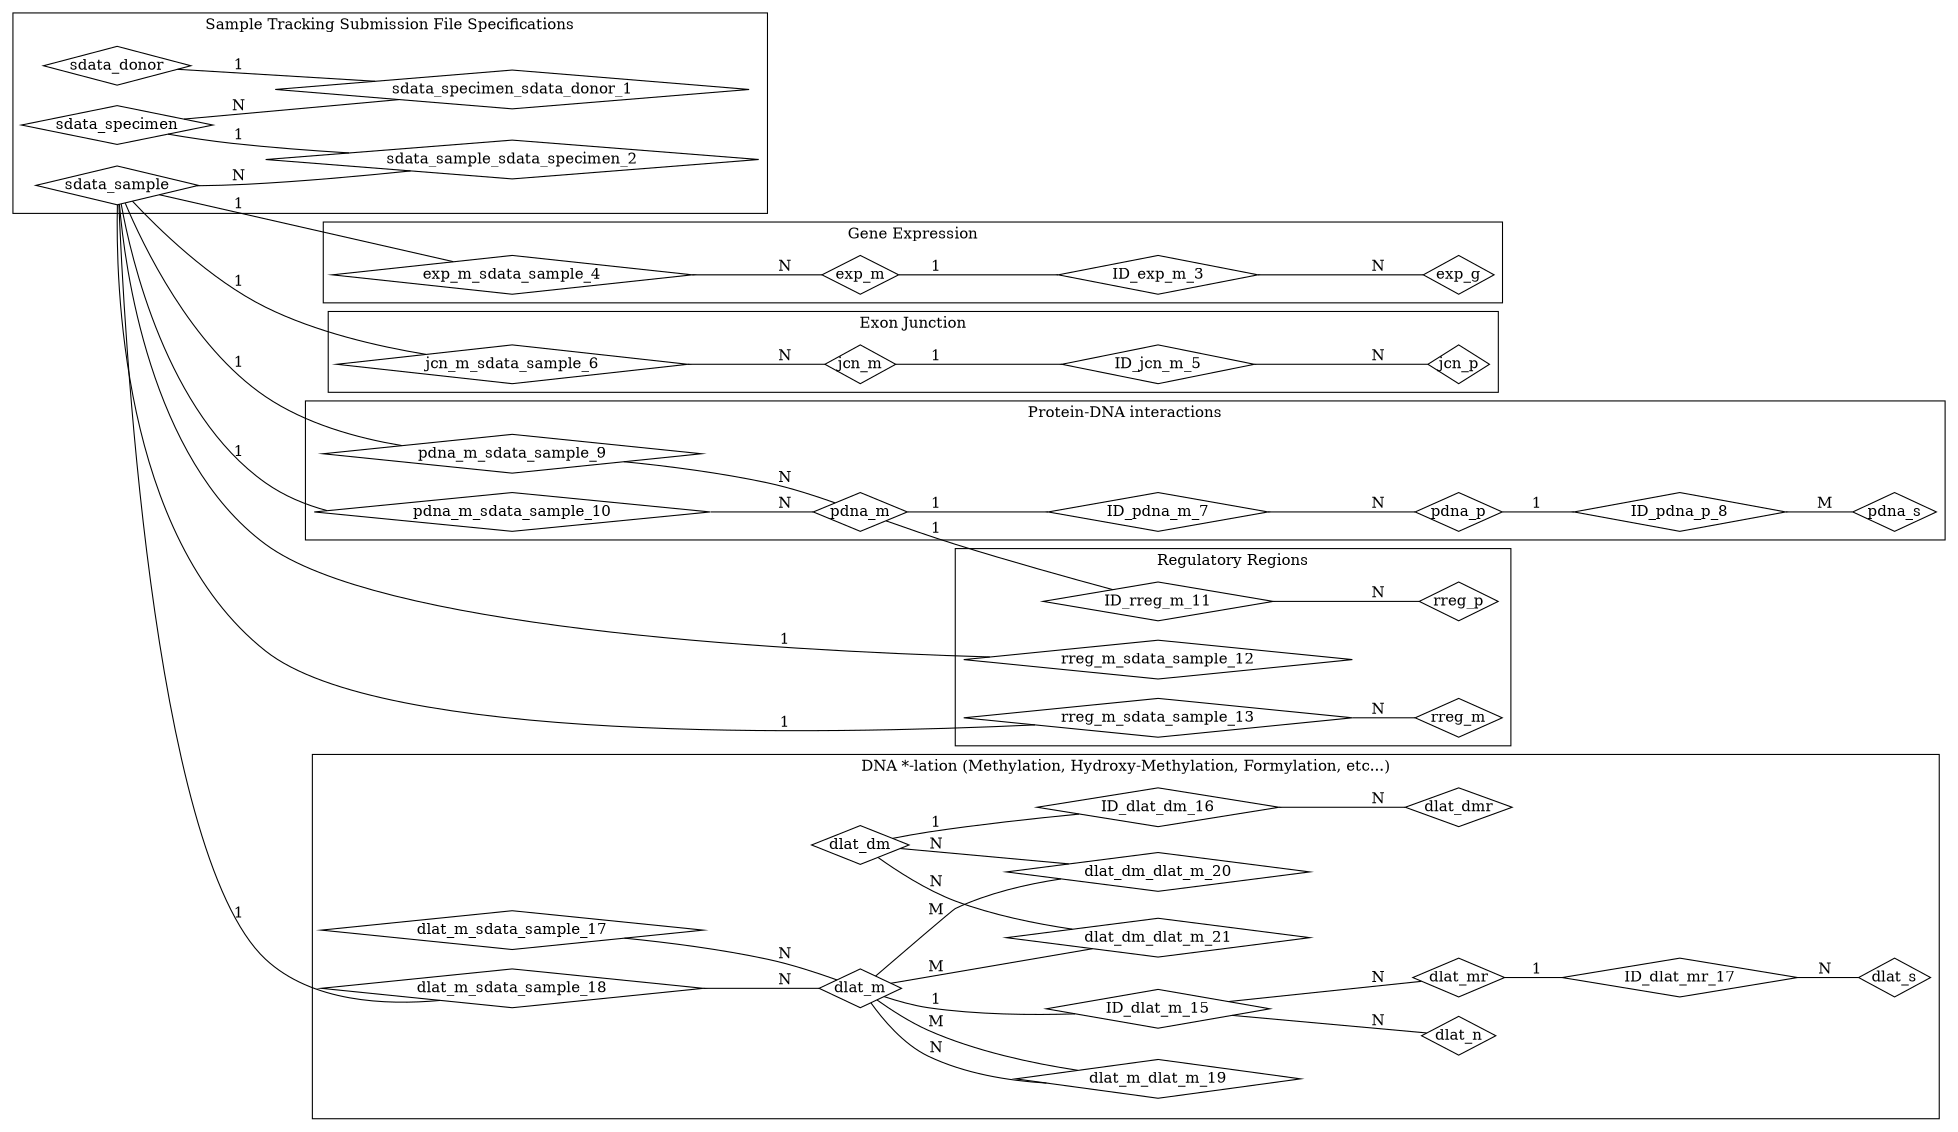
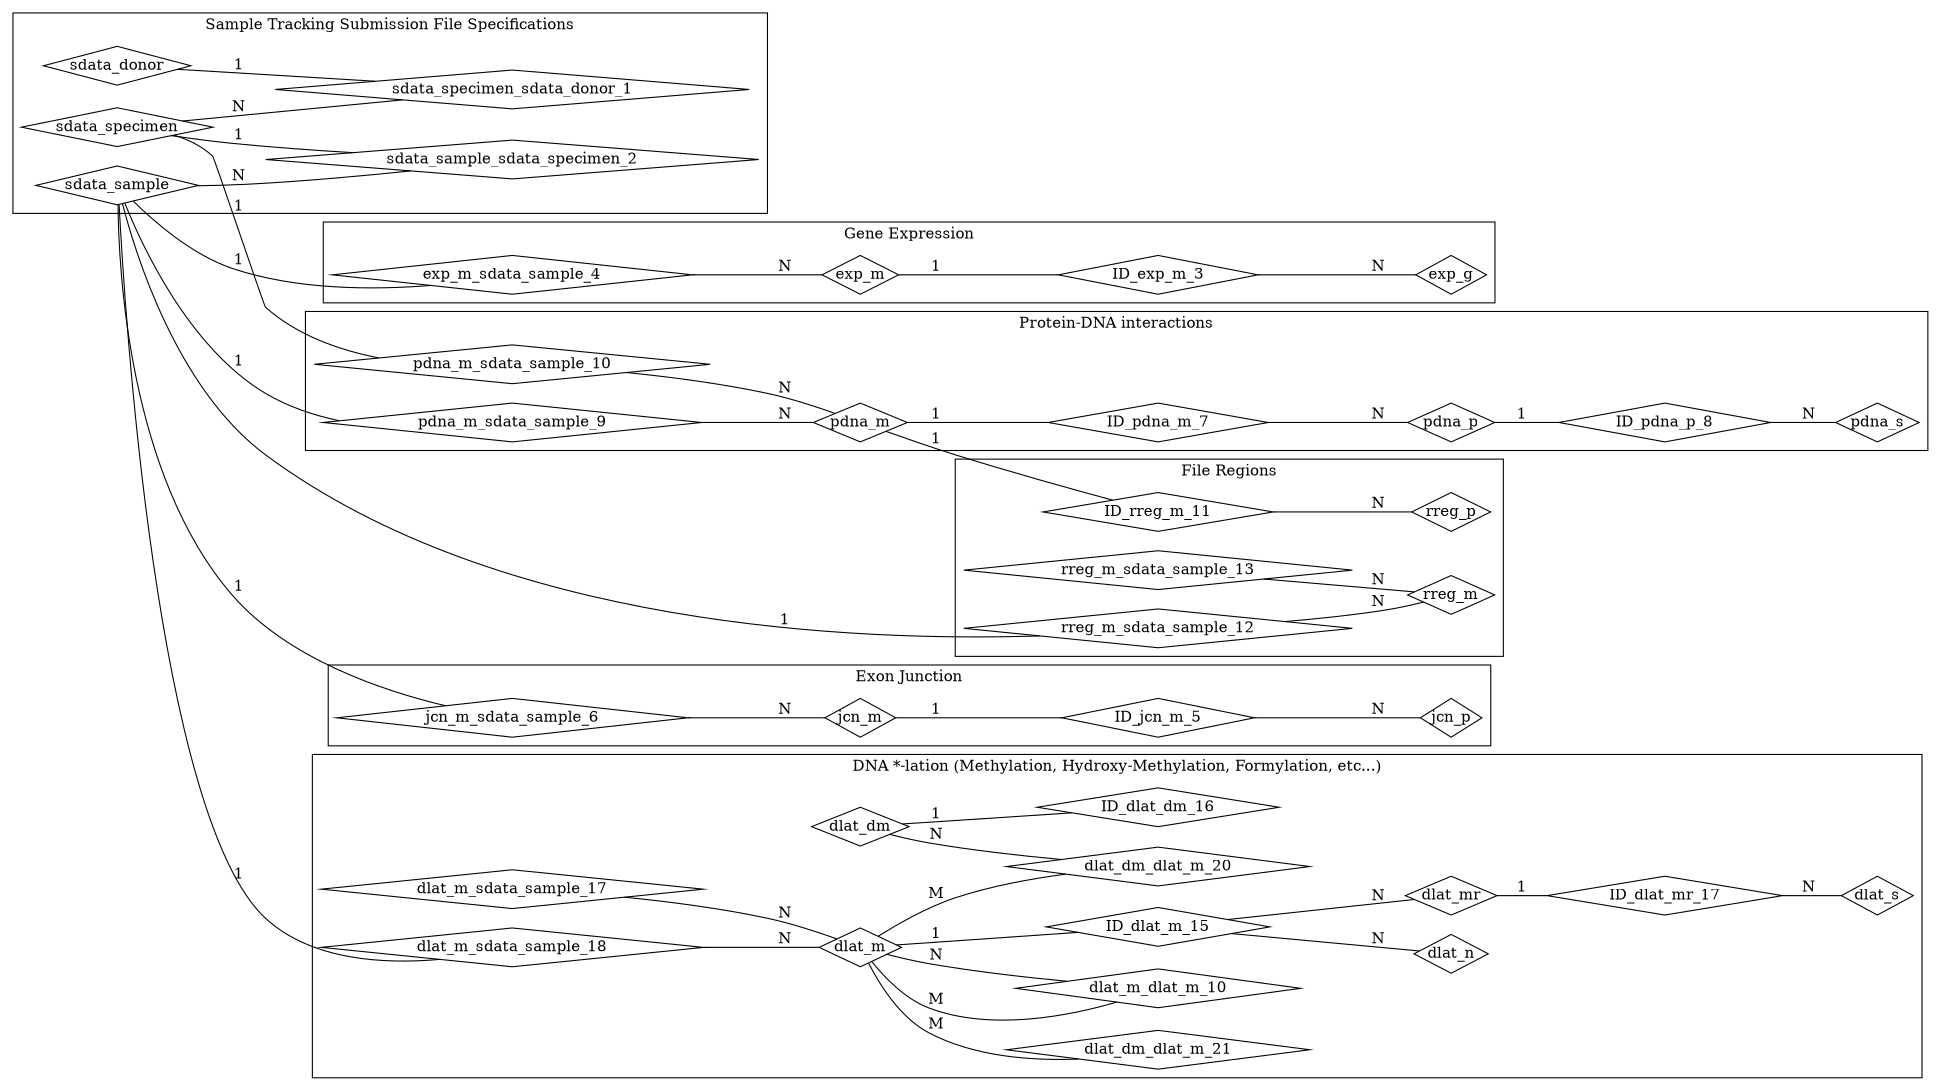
edge "sdata_sample" -- "pdna_m_sdata_sample_10": now "sdata_specimen" -- "pdna_m_sdata_sample_10"
edge "ID_pdna_p_8" -- "pdna_s": label "M" -> "N"
cluster "Regulatory Regions": label "Regulatory Regions" -> "File Regions"
edge "rreg_m" -- "rreg_m_sdata_sample_12": added, label "N"
edge "sdata_sample" -- "rreg_m_sdata_sample_13": removed, label "1"
node "dlat_dmr": removed
edge "dlat_dm" -- "dlat_dm_dlat_m_21": removed, label "N"
node "dlat_m_dlat_m_19": label "dlat_m_dlat_m_19" -> "dlat_m_dlat_m_10"
